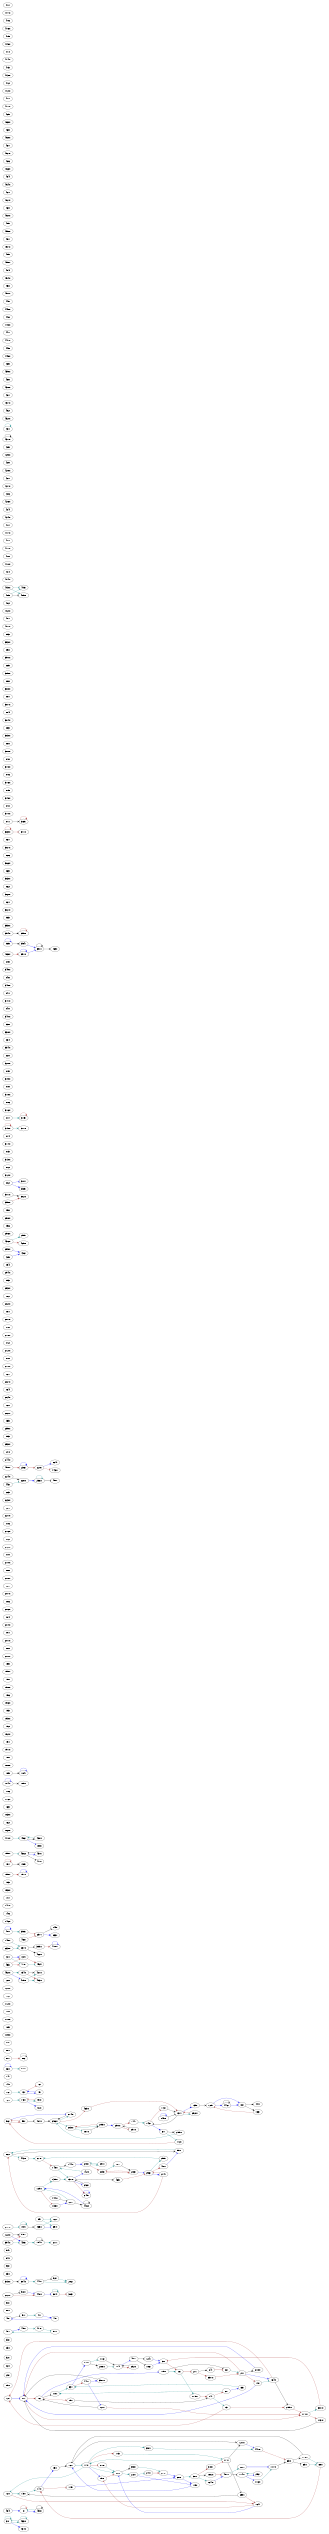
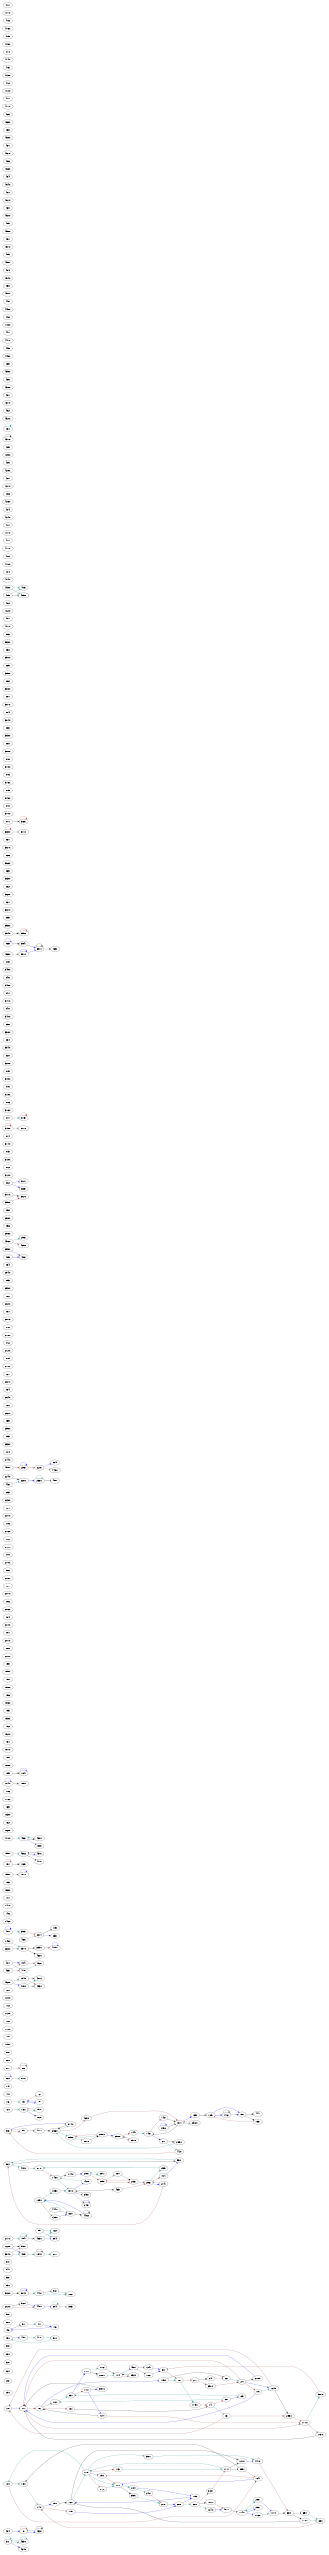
edge "451+" -> "288-": now "114+" -> "288-"
